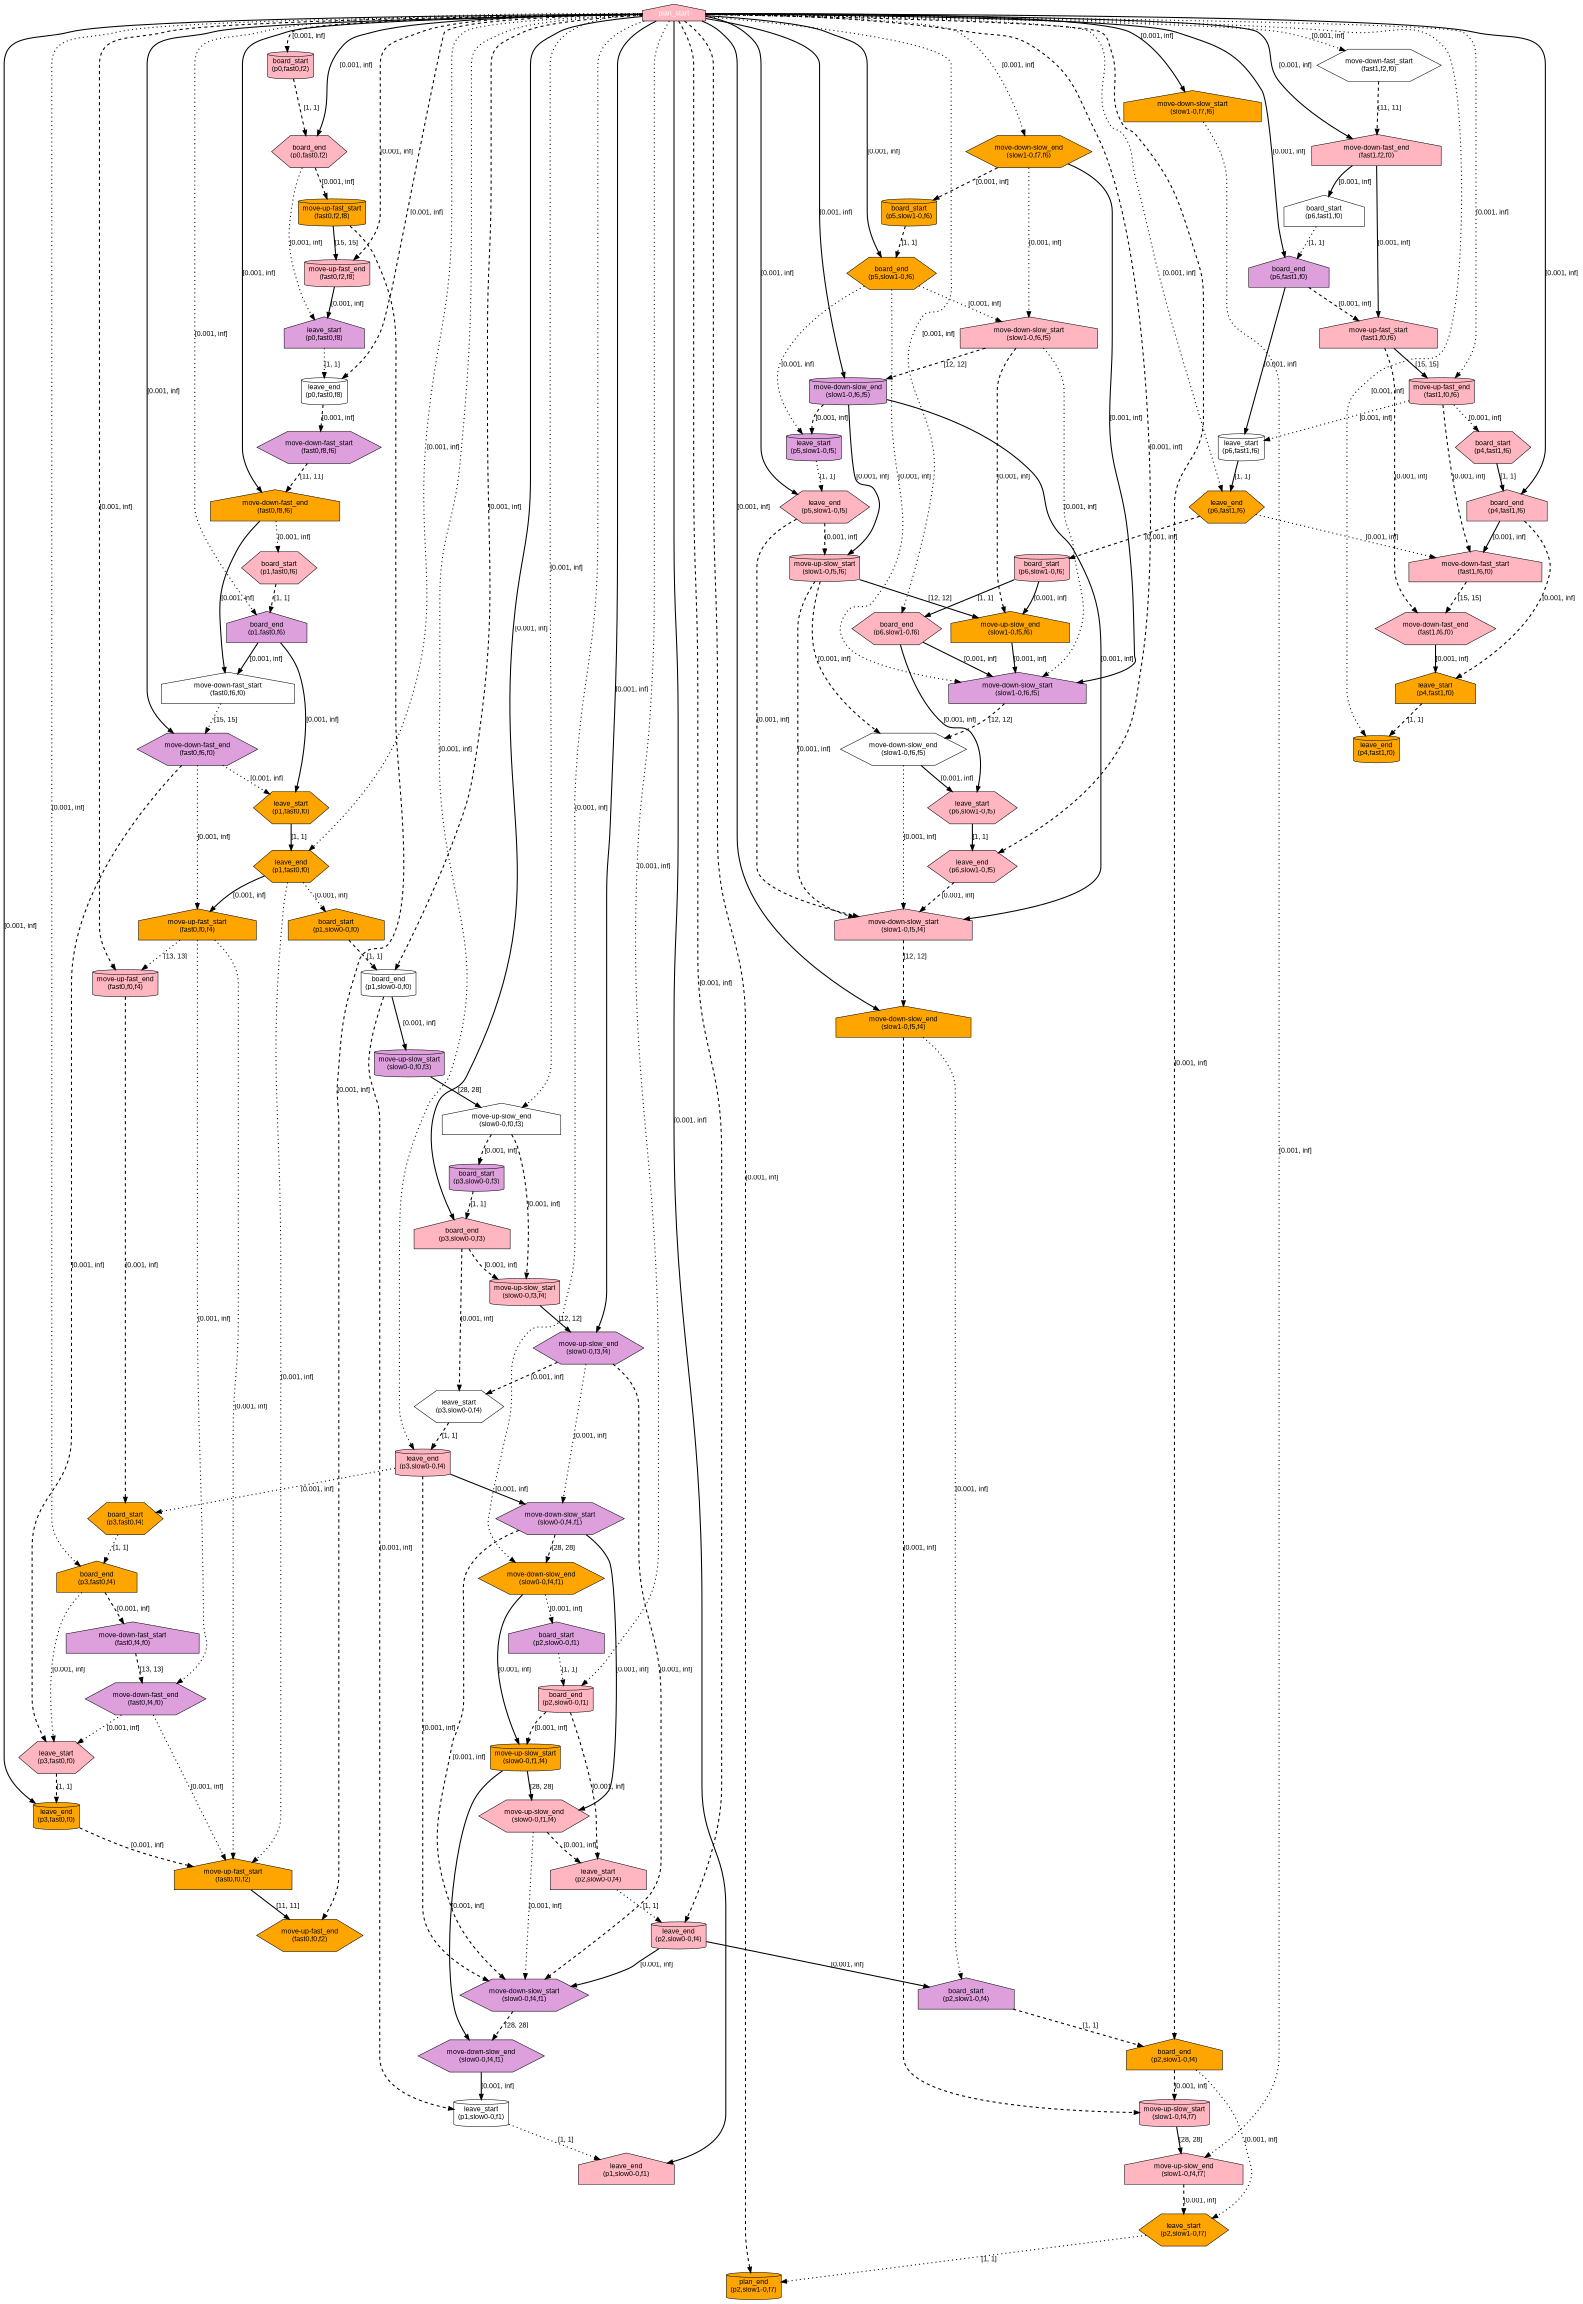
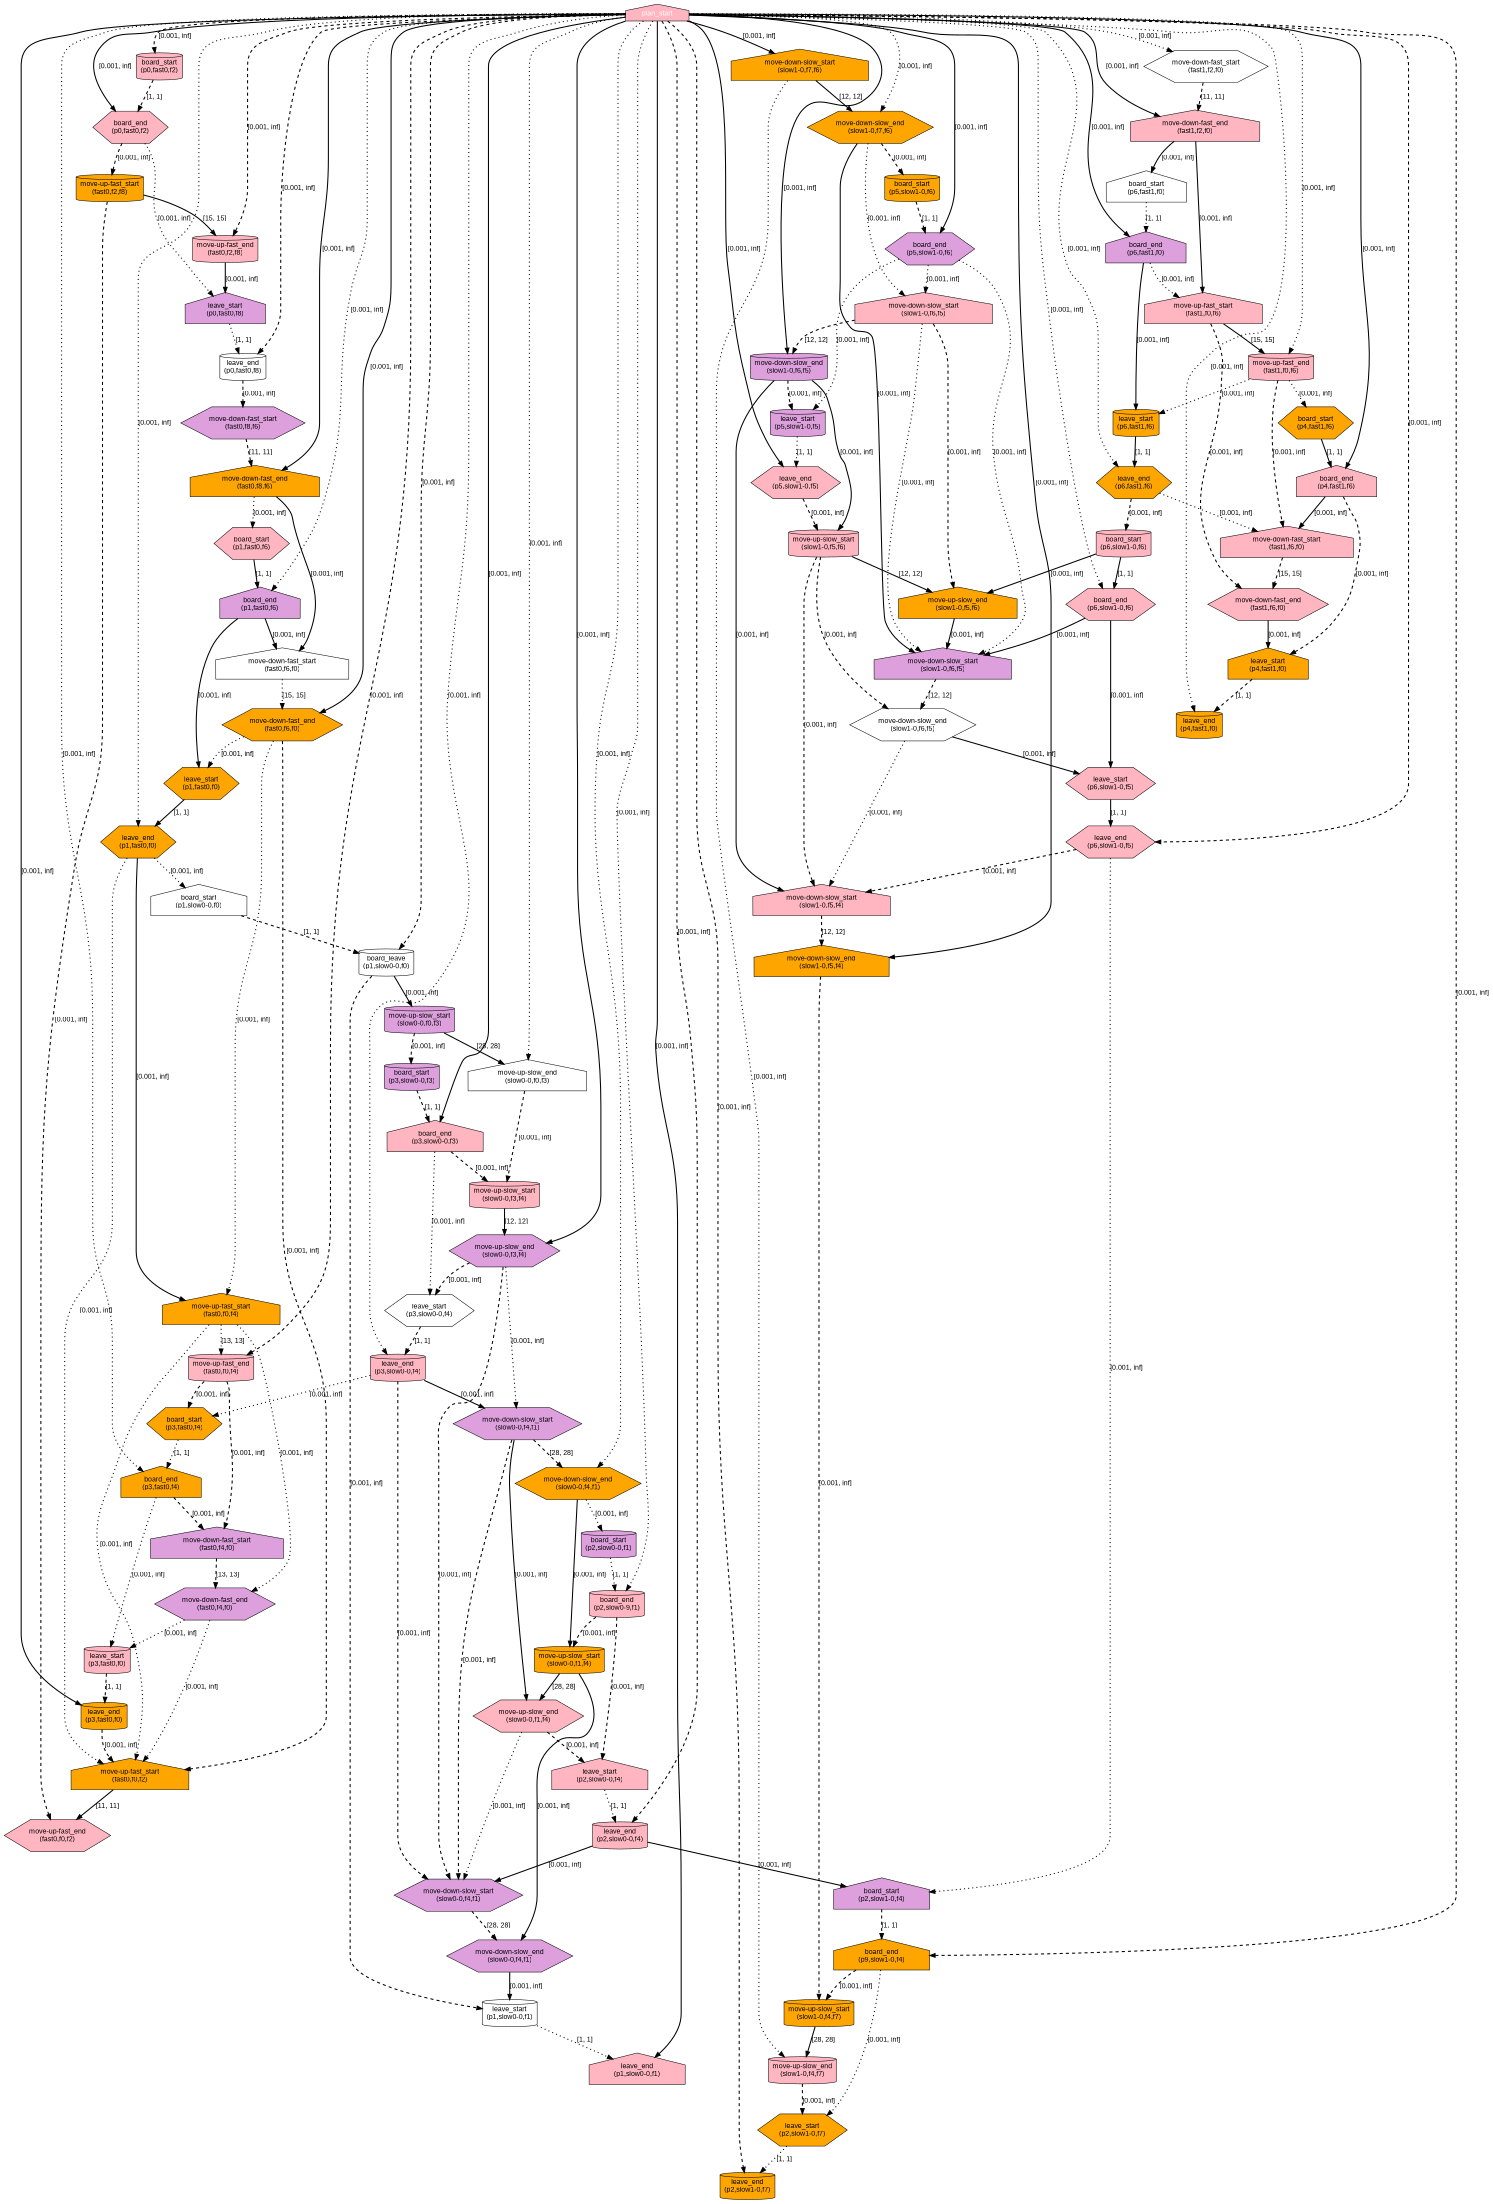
edge "move-down-slow_start (slow1-0,f7,f6)" -> "move-down-slow_end (slow1-0,f7,f6)": added, label "[12, 12]"
node "board_end (p5,slow1-0,f6)": fillcolor orange -> plum
edge "board_end (p6,fast1,f0)" -> "move-up-fast_start (fast1,f0,f6)": style dashed -> dotted
node "leave_start (p6,fast1,f6)": fillcolor white -> orange
node "board_start (p4,fast1,f6)": fillcolor lightpink -> orange
edge "board_start (p1,fast0,f6)" -> "board_end (p1,fast0,f6)": style dashed -> solid
edge "leave_end (p5,slow1-0,f5)" -> "move-down-slow_start (slow1-0,f5,f4)": removed, label "[0.001, inf]"
node "move-down-fast_end (fast0,f6,f0)": fillcolor plum -> orange
node "board_start (p1,slow0-0,f0)": fillcolor orange -> white
node "board_end (p1,slow0-0,f0)": label "board_end (p1,slow0-0,f0)" -> "board_leave (p1,slow0-0,f0)"
edge "move-up-slow_end (slow0-0,f0,f3)" -> "board_start (p3,slow0-0,f3)": now "move-up-slow_start (slow0-0,f0,f3)" -> "board_start (p3,slow0-0,f3)"
edge "move-down-fast_end (fast0,f6,f0)" -> "leave_start (p3,fast0,f0)": now "move-down-fast_end (fast0,f6,f0)" -> "move-up-fast_start (fast0,f0,f2)"
edge "board_end (p3,slow0-0,f3)" -> "leave_start (p3,slow0-0,f4)": style dashed -> dotted
edge "move-up-fast_end (fast0,f0,f4)" -> "move-down-fast_start (fast0,f4,f0)": added, label "[0.001, inf]"
edge "move-down-slow_end (slow1-0,f5,f4)" -> "board_start (p2,slow1-0,f4)": now "leave_end (p6,slow1-0,f5)" -> "board_start (p2,slow1-0,f4)"
node "board_start (p2,slow0-0,f1)": shape house -> cylinder
node "board_end (p2,slow0-0,f1)": label "board_end (p2,slow0-0,f1)" -> "board_end (p2,slow0-9,f1)"
node "leave_start (p3,fast0,f0)": shape hexagon -> cylinder
node "move-up-fast_end (fast0,f0,f2)": fillcolor orange -> lightpink
node "board_end (p2,slow1-0,f4)": label "board_end (p2,slow1-0,f4)" -> "board_end (p9,slow1-0,f4)"
node "move-up-slow_start (slow1-0,f4,f7)": fillcolor lightpink -> orange
node "move-up-slow_end (slow1-0,f4,f7)": shape house -> cylinder
node "plan_end (p2,slow1-0,f7)": label "plan_end (p2,slow1-0,f7)" -> "leave_end (p2,slow1-0,f7)"
